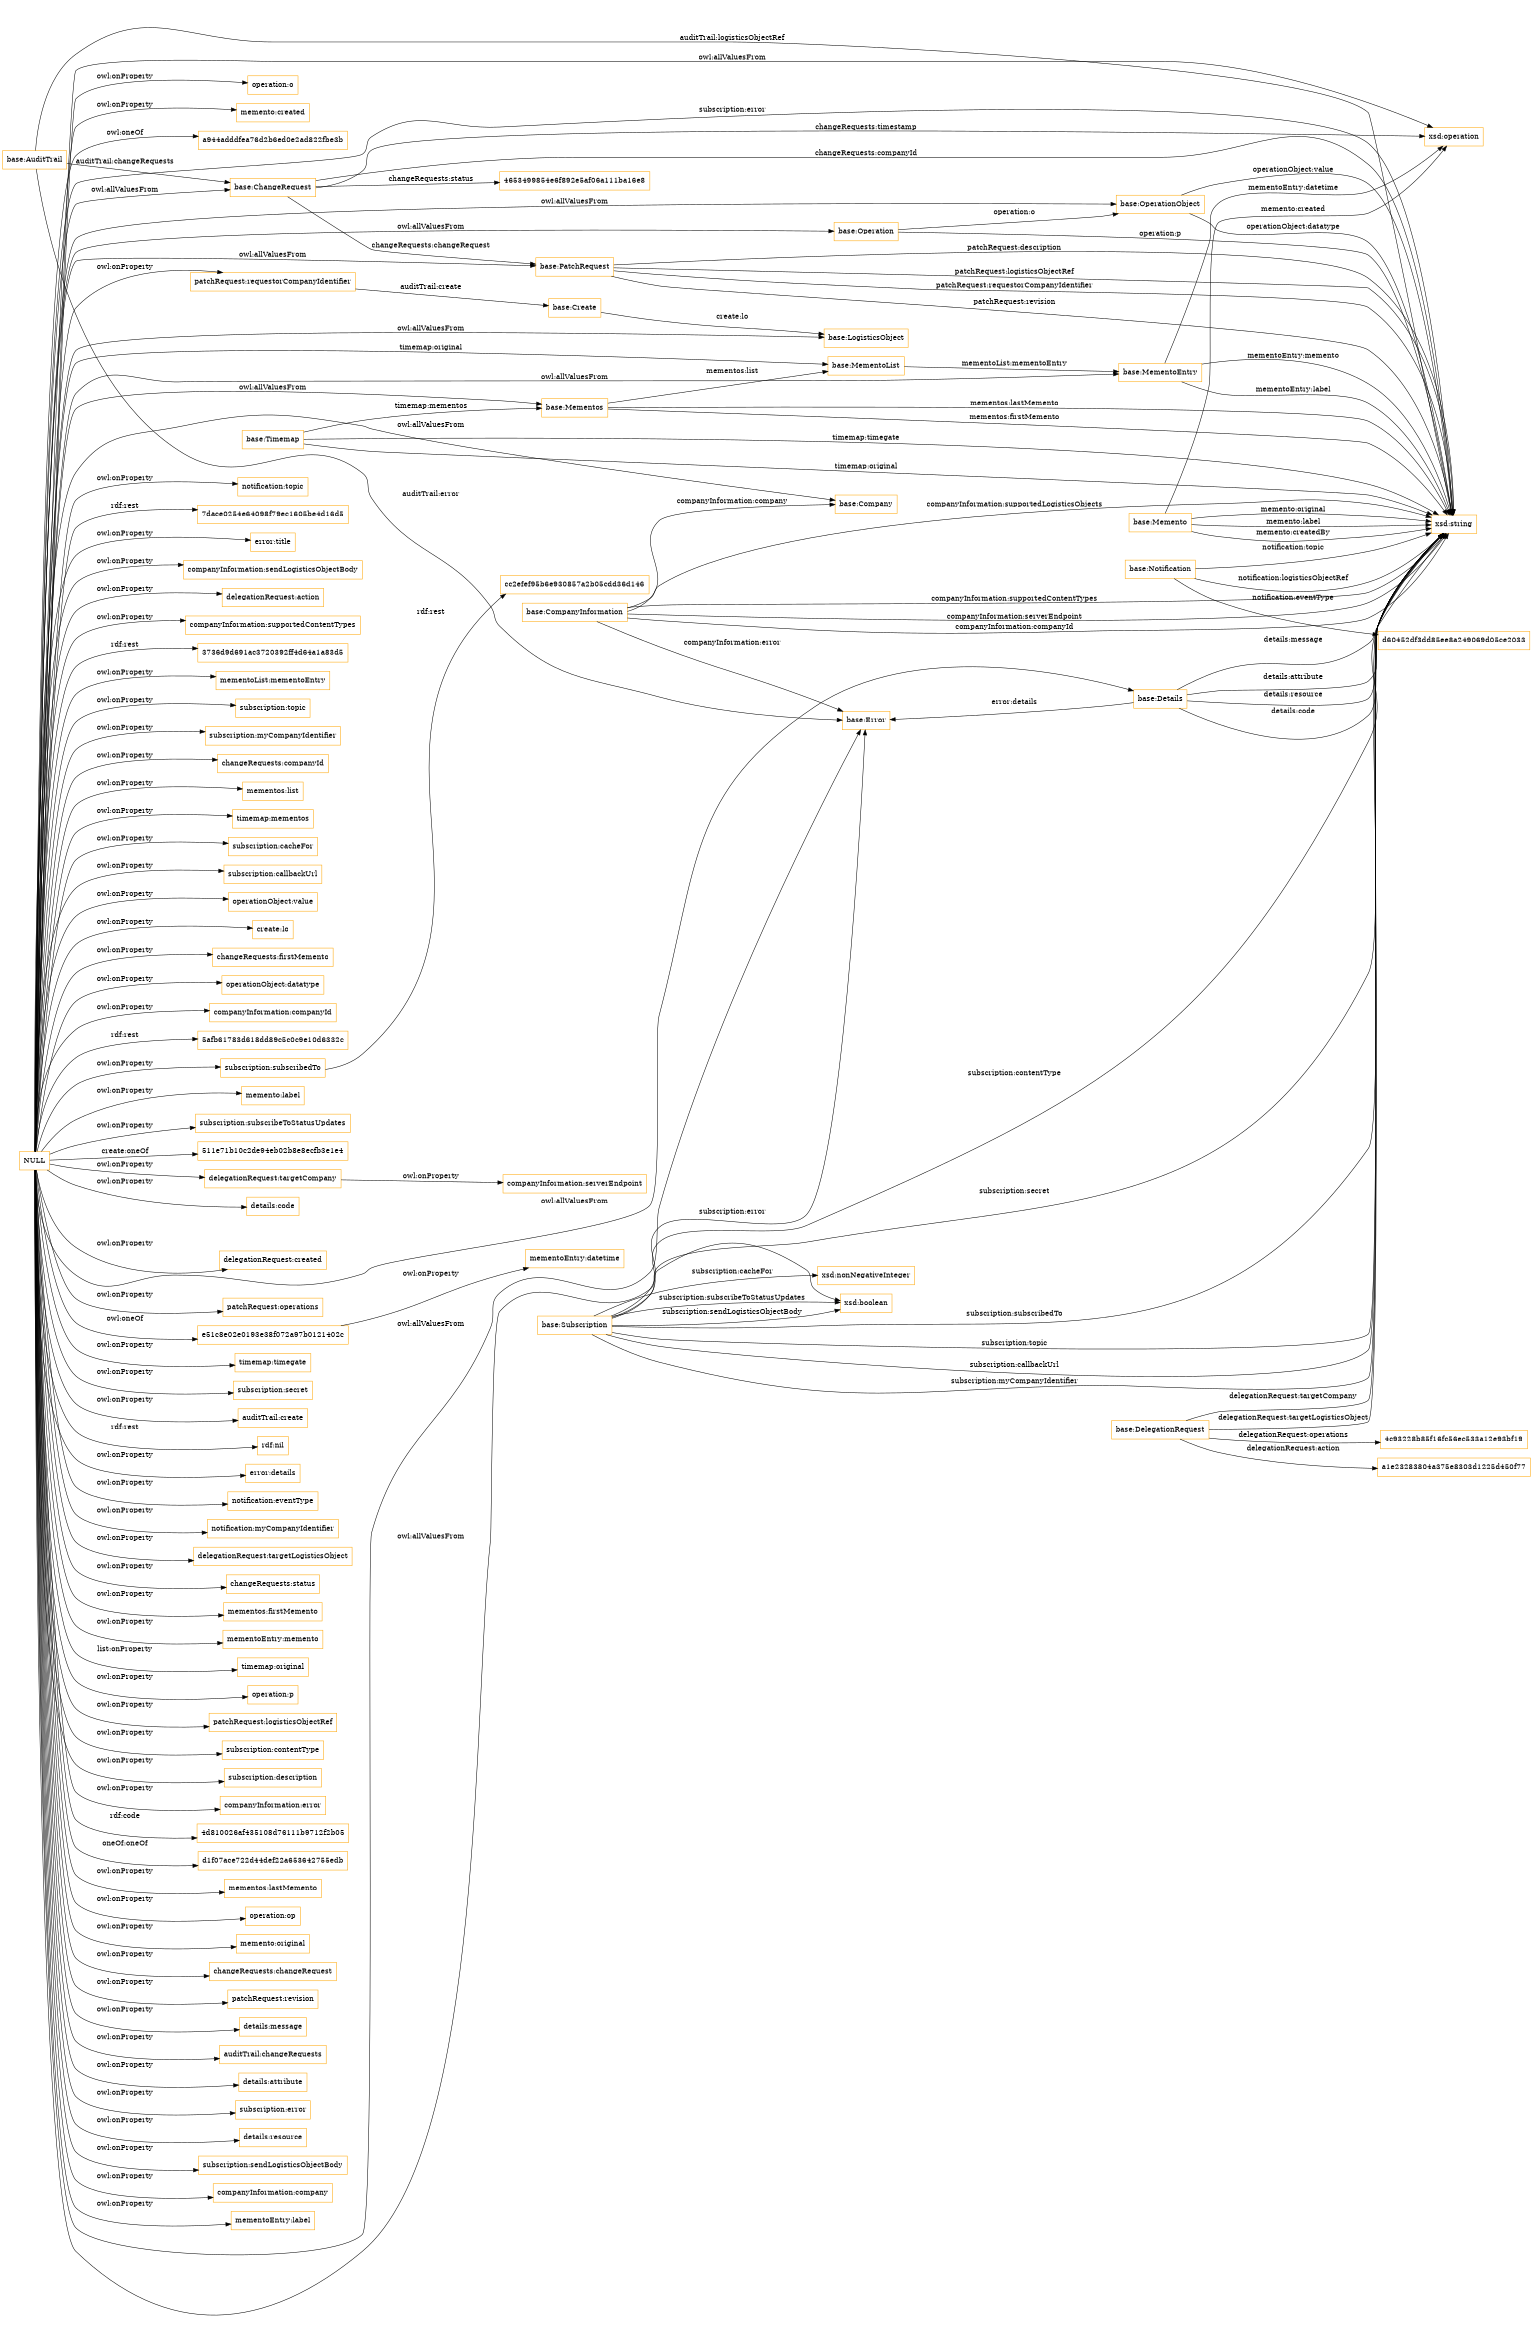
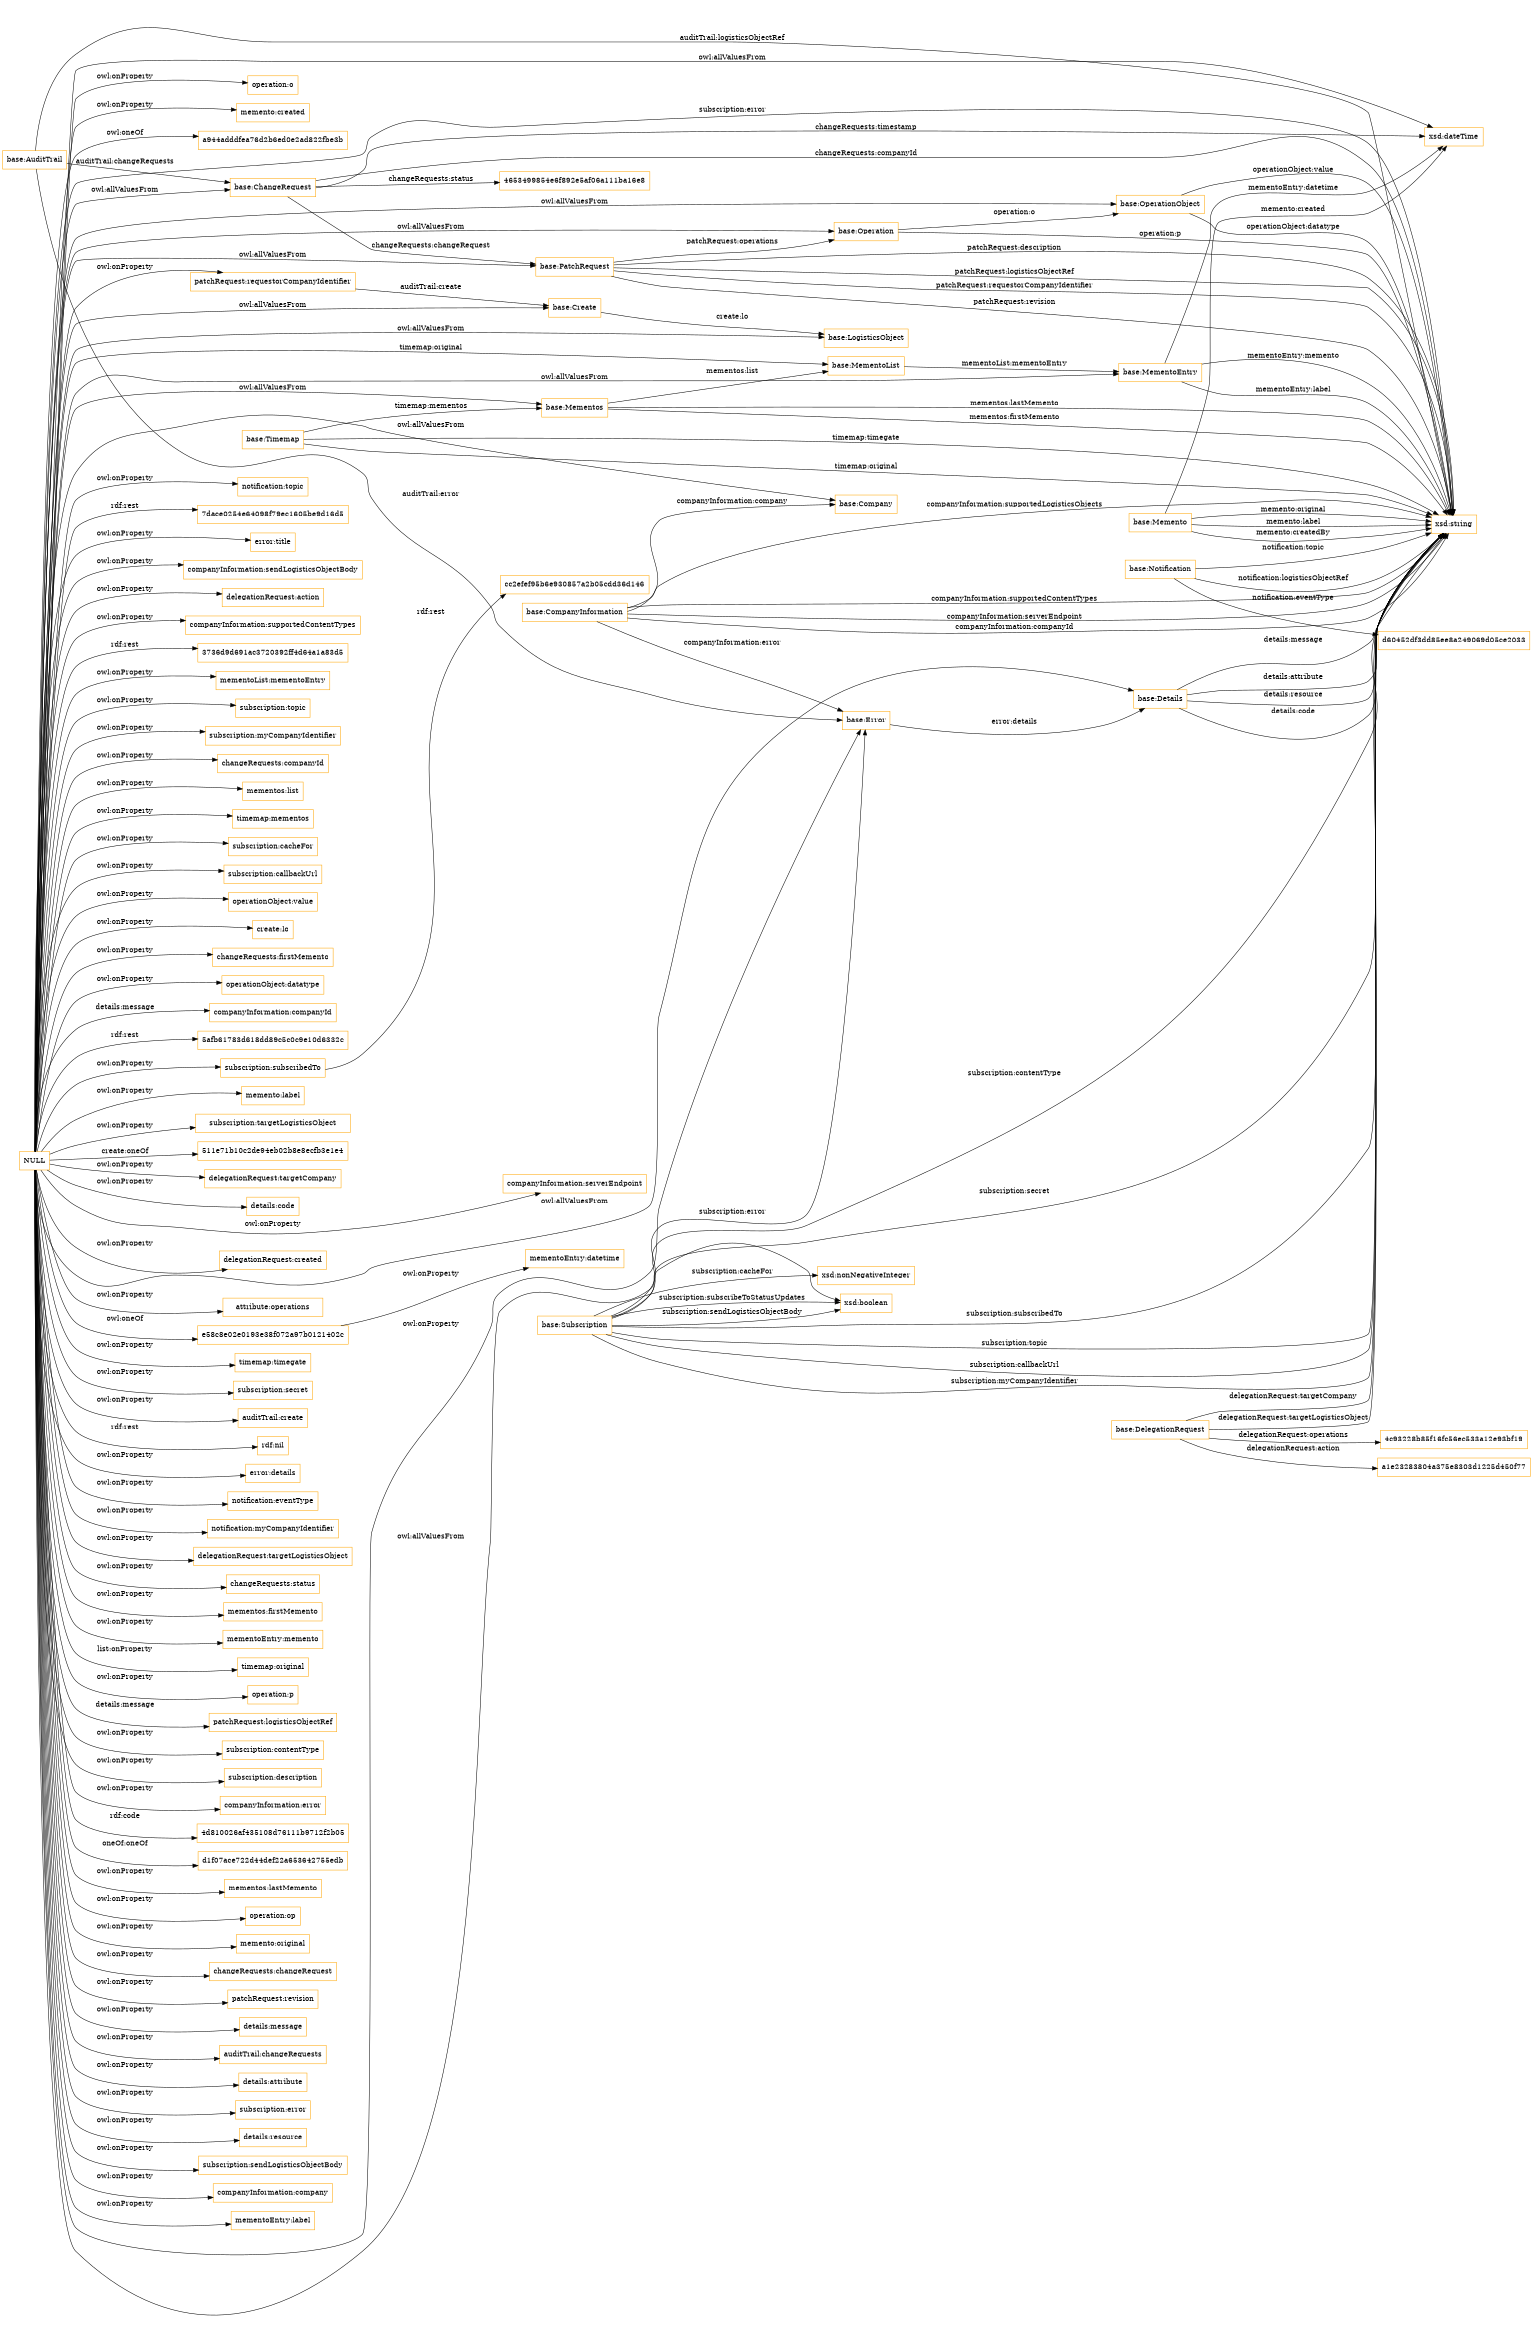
node "xsd:operation": label "xsd:operation" -> "xsd:dateTime"
edge "base:PatchRequest" -> "base:Operation": added, label "patchRequest:operations"
edge "NULL" -> "base:Create": added, label "owl:allValuesFrom"
node "7dace0254e64098f79ec1605be4d16d5": label "7dace0254e64098f79ec1605be4d16d5" -> "7dace0254e64098f79ec1605be9d16d5"
edge "base:Details" -> "base:Error": reversed
edge "NULL" -> "companyInformation:companyId": label "owl:onProperty" -> "details:message"
node "subscription:subscribeToStatusUpdates": label "subscription:subscribeToStatusUpdates" -> "subscription:targetLogisticsObject"
edge "delegationRequest:targetCompany" -> "companyInformation:serverEndpoint": now "NULL" -> "companyInformation:serverEndpoint"
node "patchRequest:operations": label "patchRequest:operations" -> "attribute:operations"
edge "NULL" -> "base:Error": label "owl:allValuesFrom" -> "owl:onProperty"
node "e51c8e02e0193e38f072a97b0121402c": label "e51c8e02e0193e38f072a97b0121402c" -> "e58c8e02e0193e38f072a97b0121402c"
edge "NULL" -> "patchRequest:logisticsObjectRef": label "owl:onProperty" -> "details:message"
